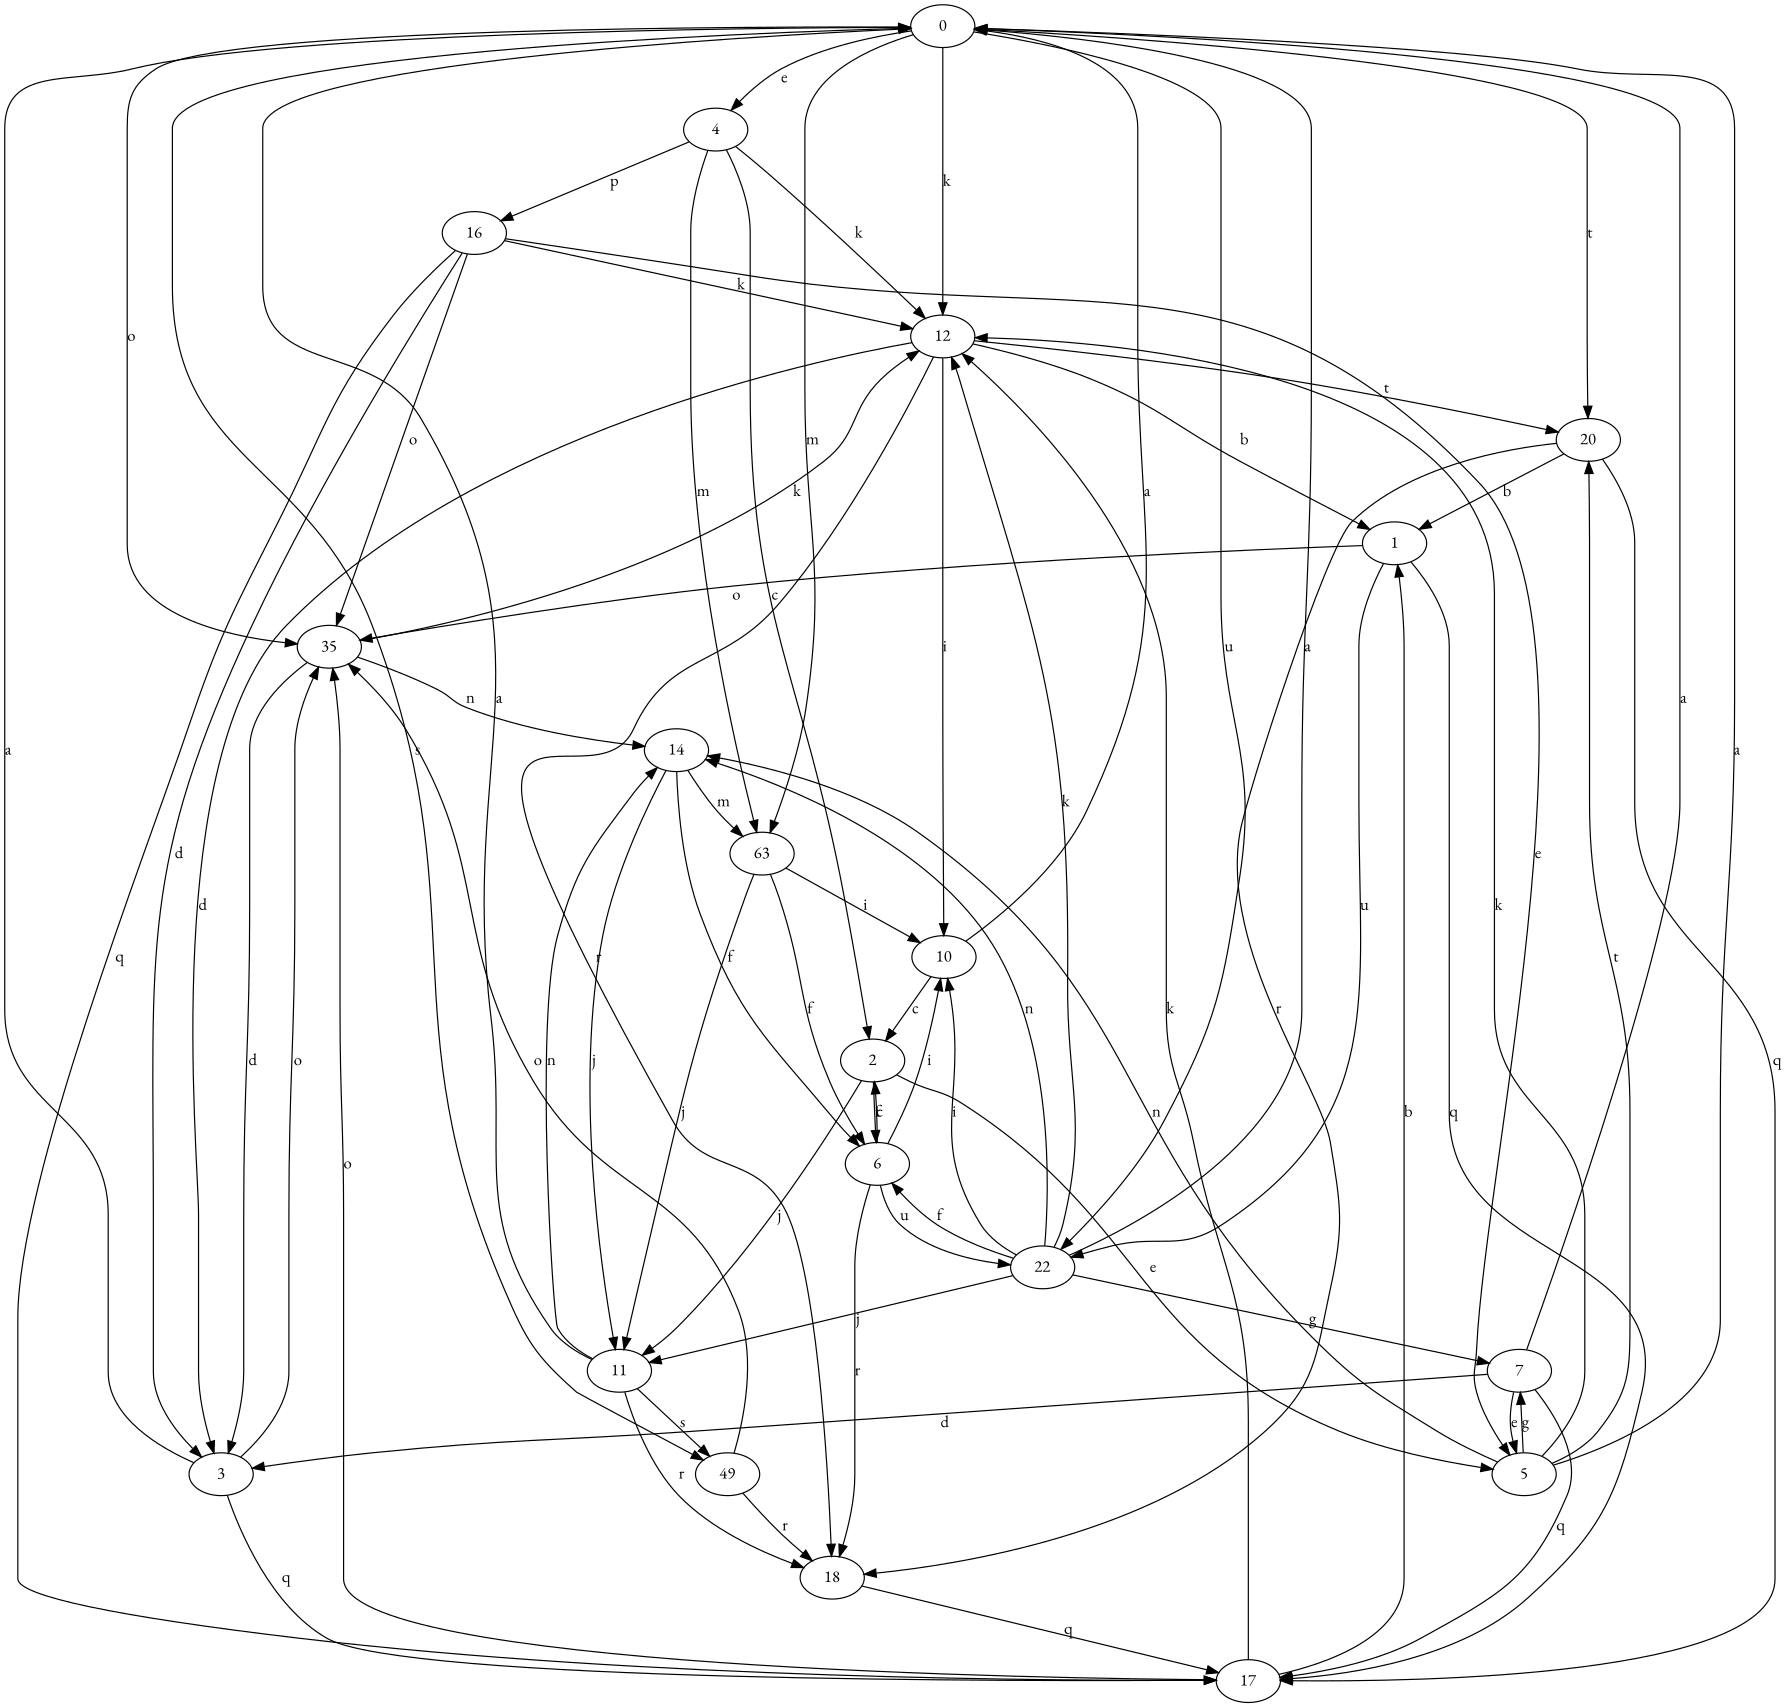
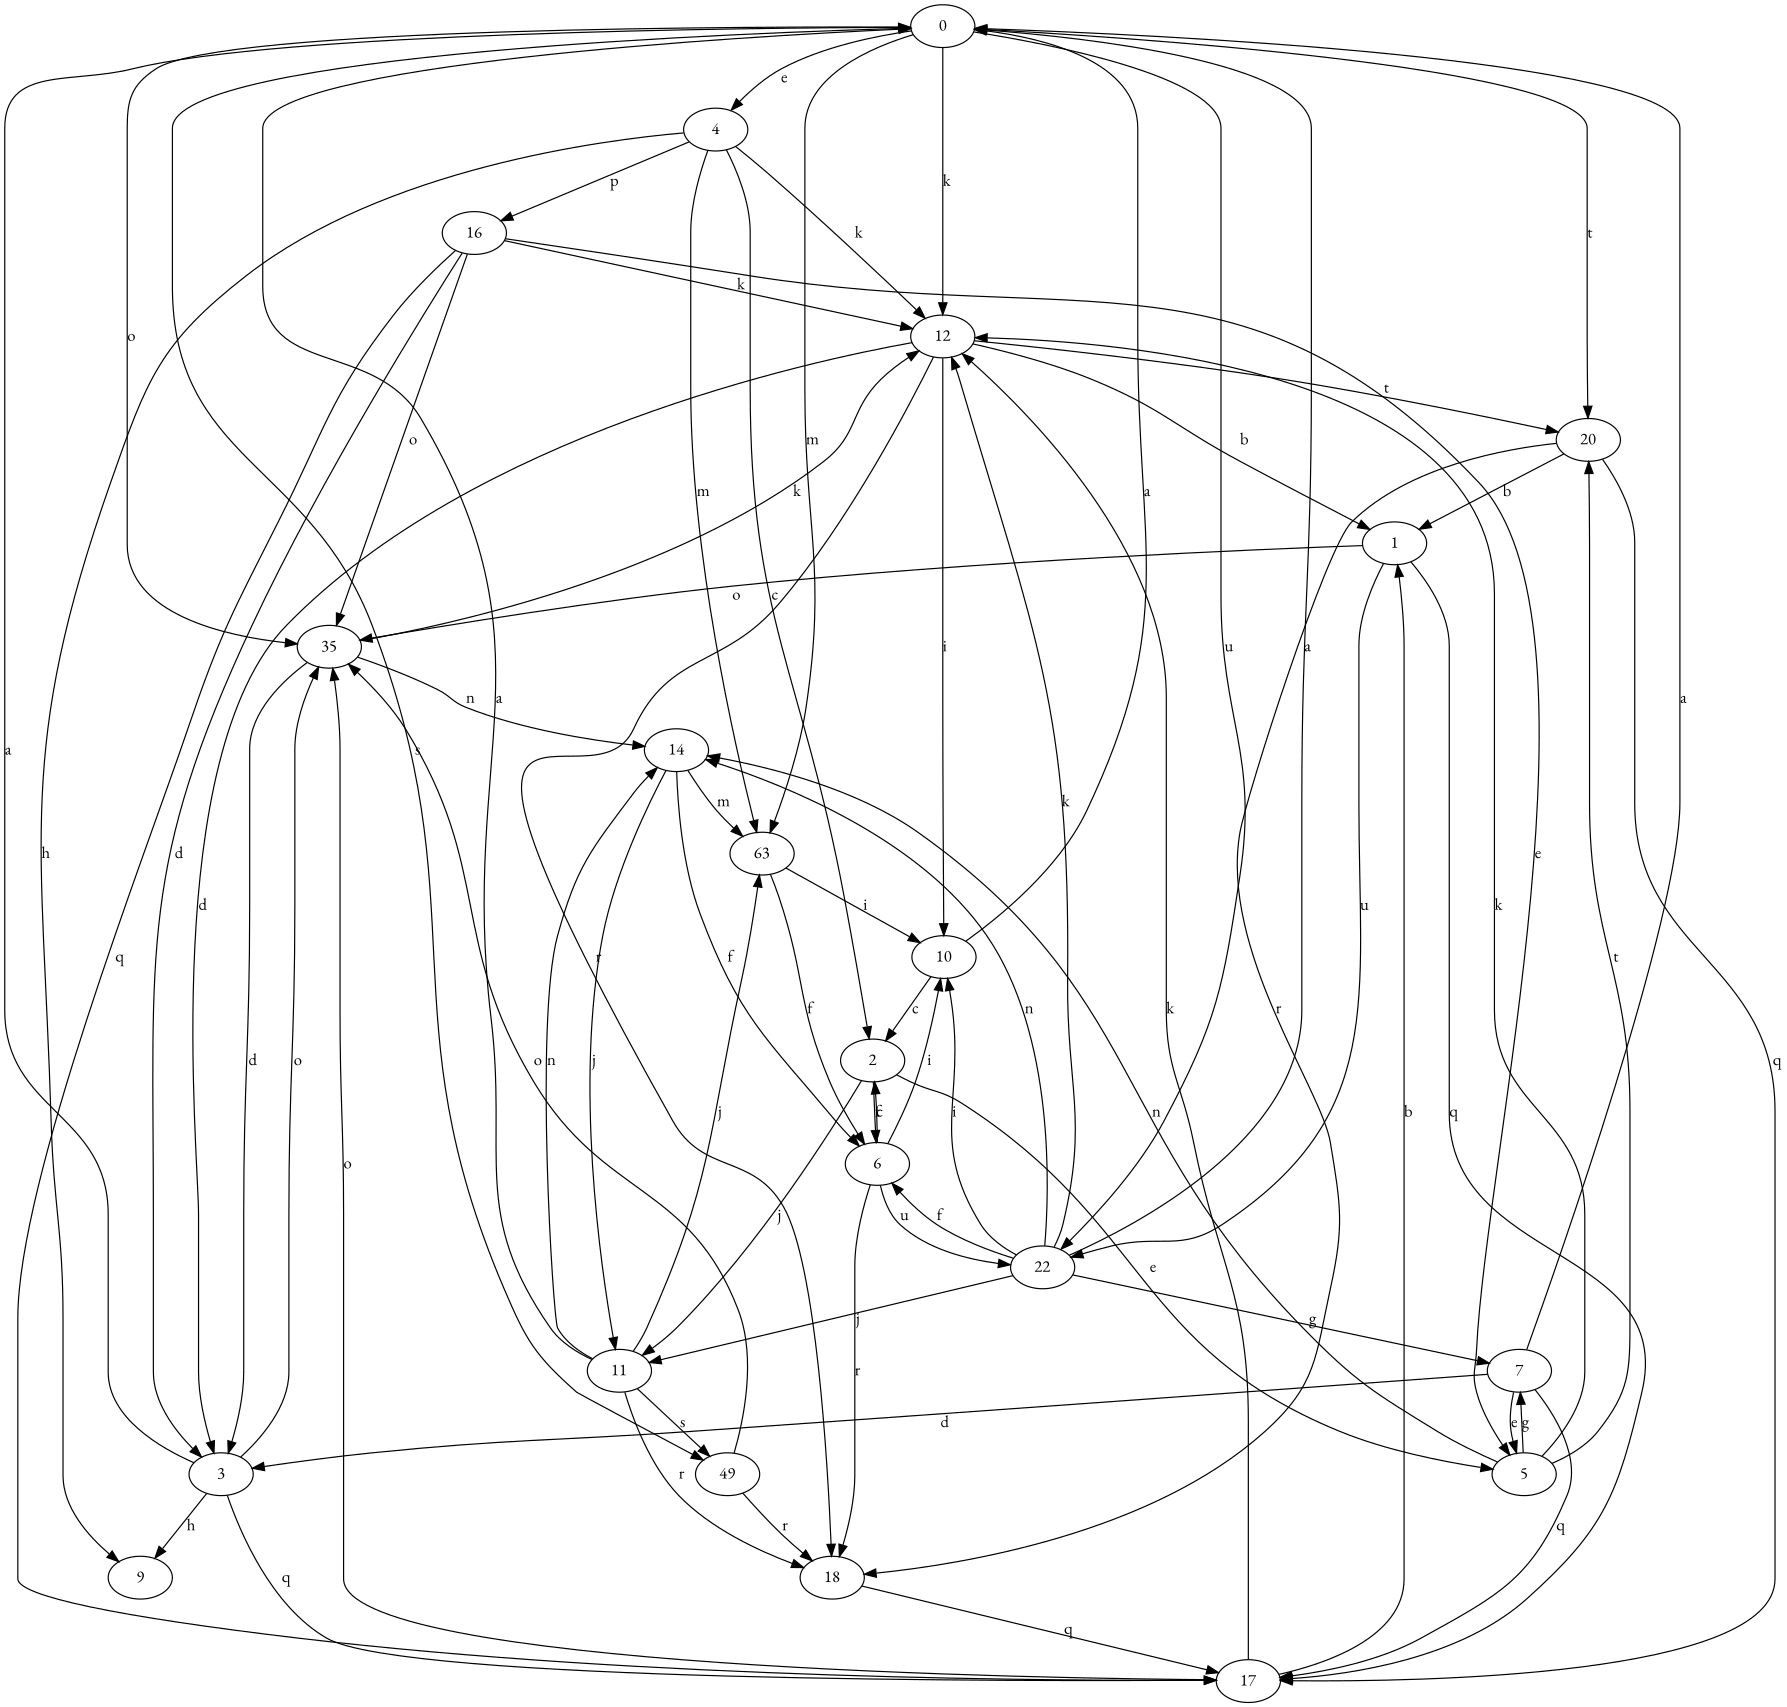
edge "5" -> "0": removed, label "a"
edge "63" -> "11": reversed
node "9": added
